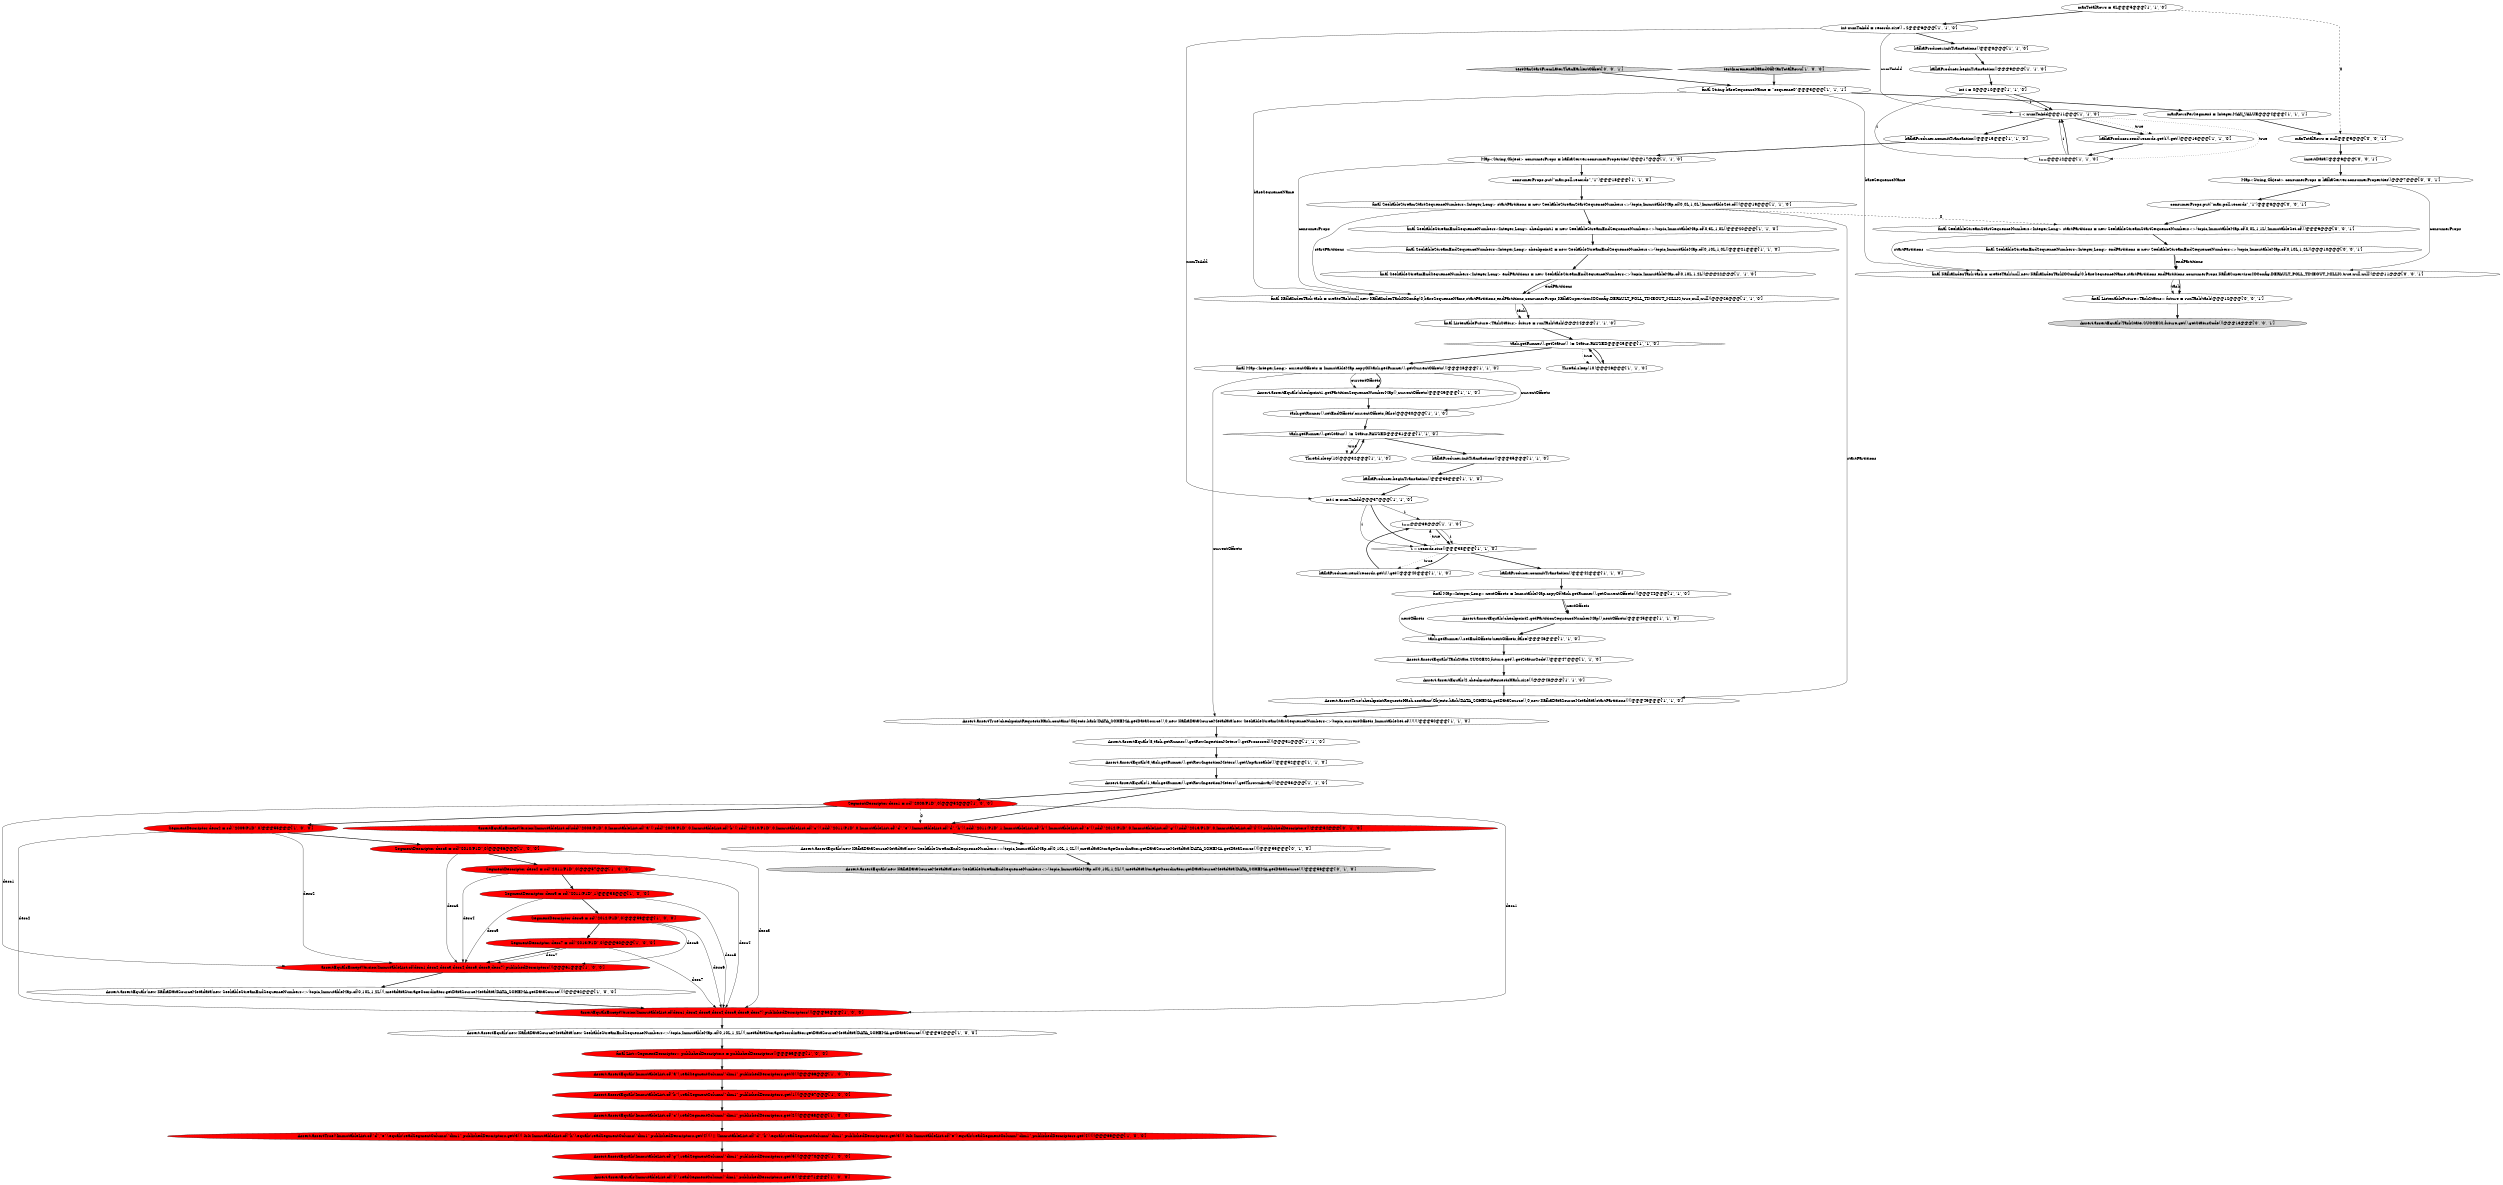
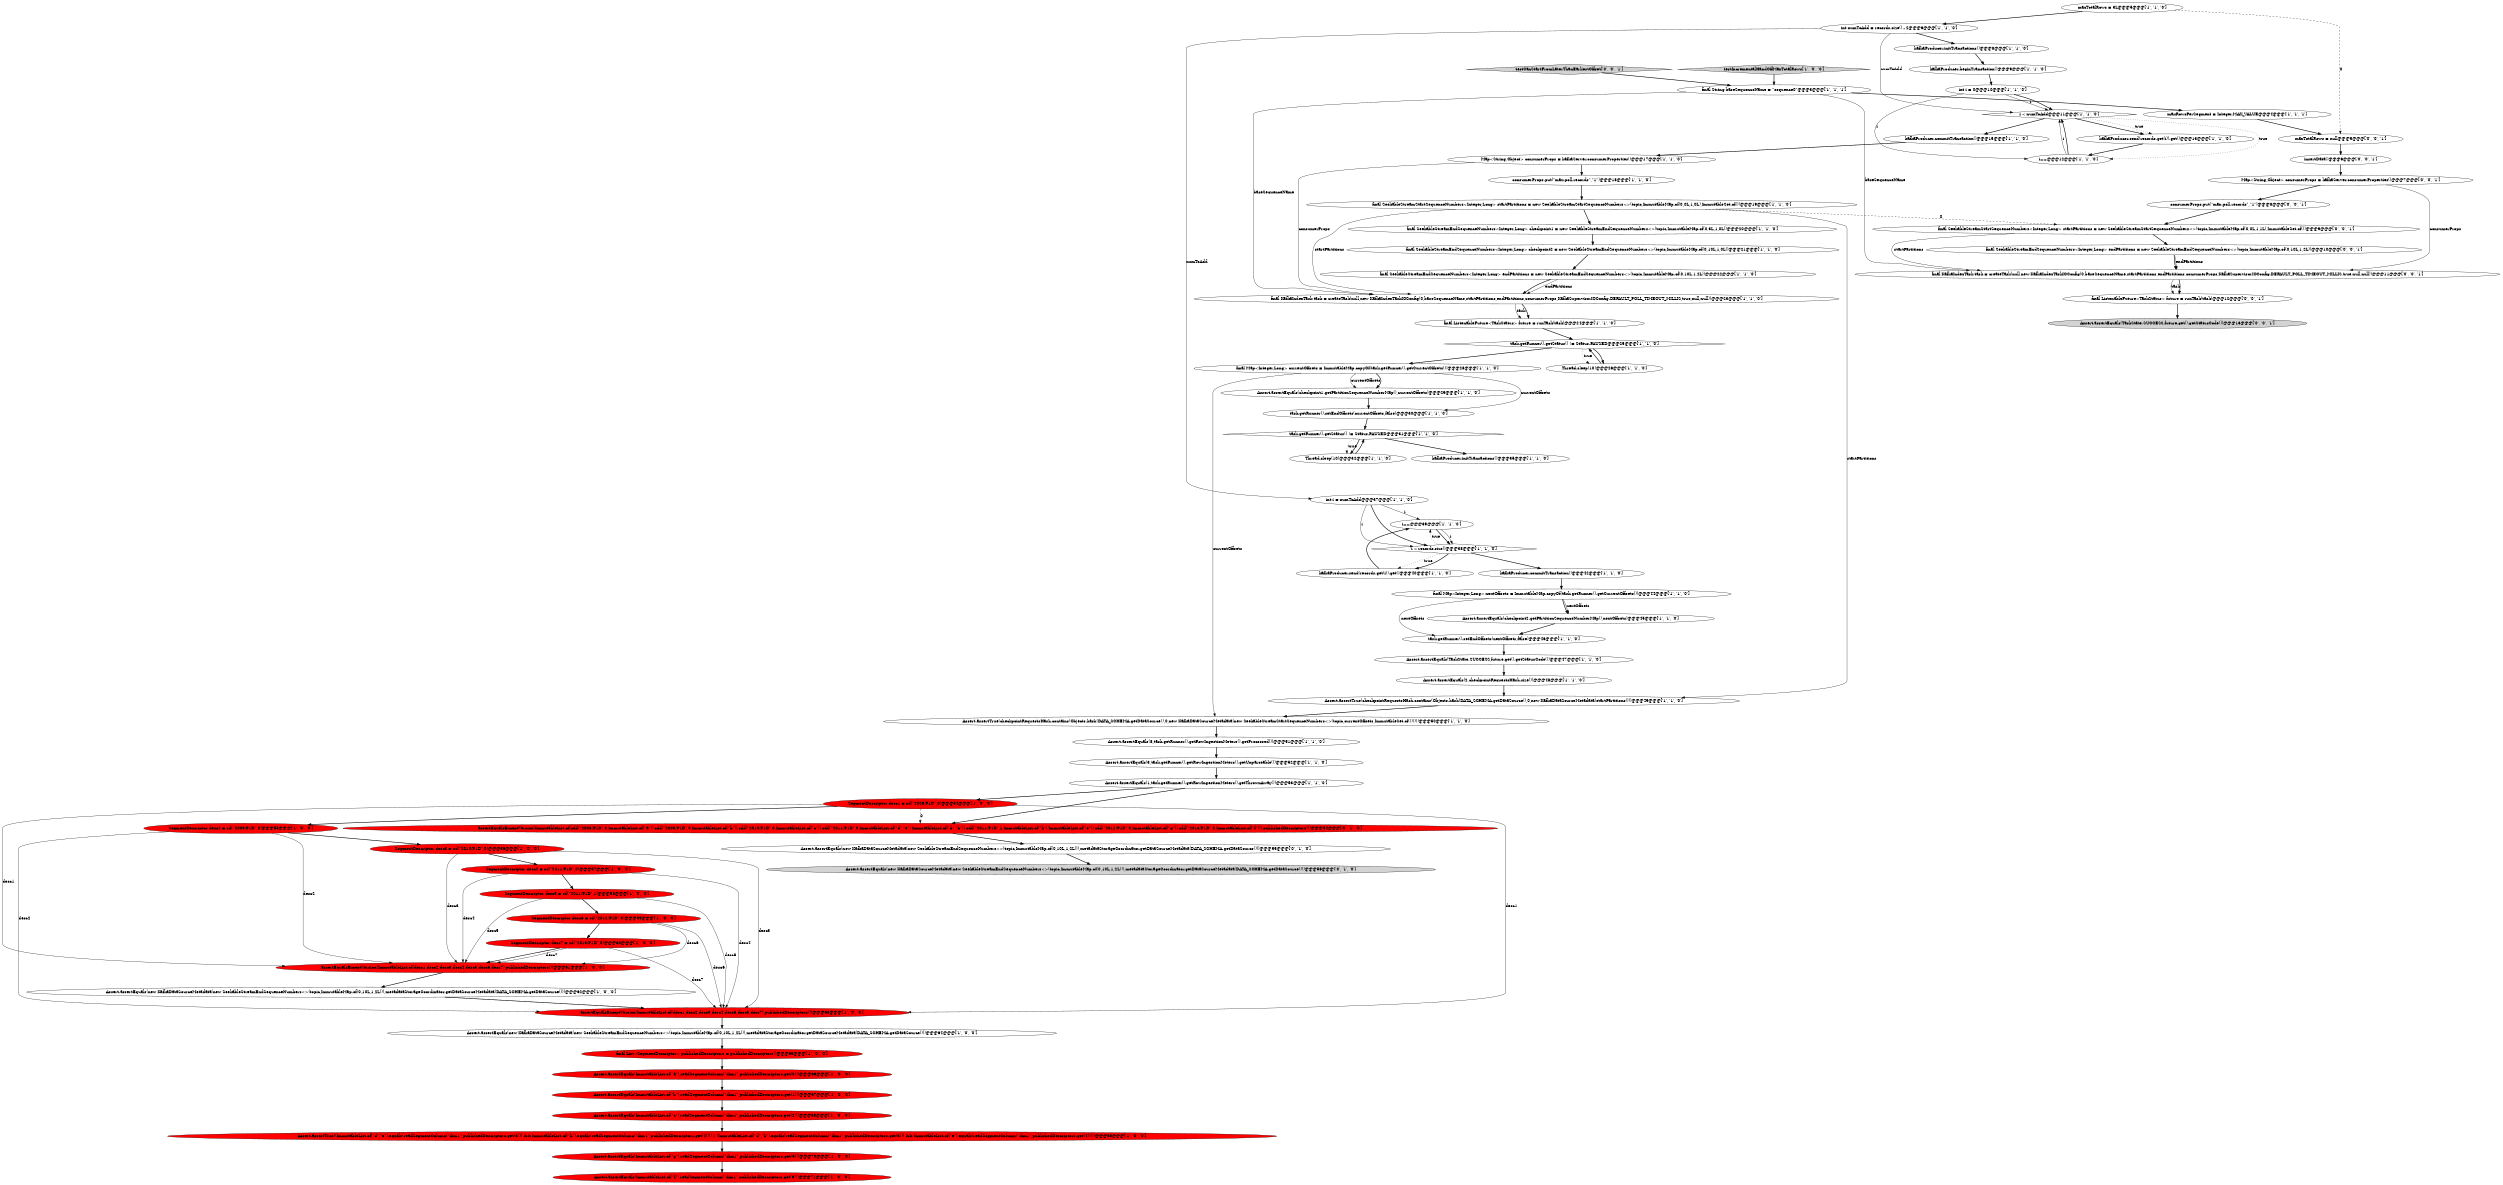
node "kafkaProducer.beginTransaction()@@@36@@@['1', '1', '0']": removed
